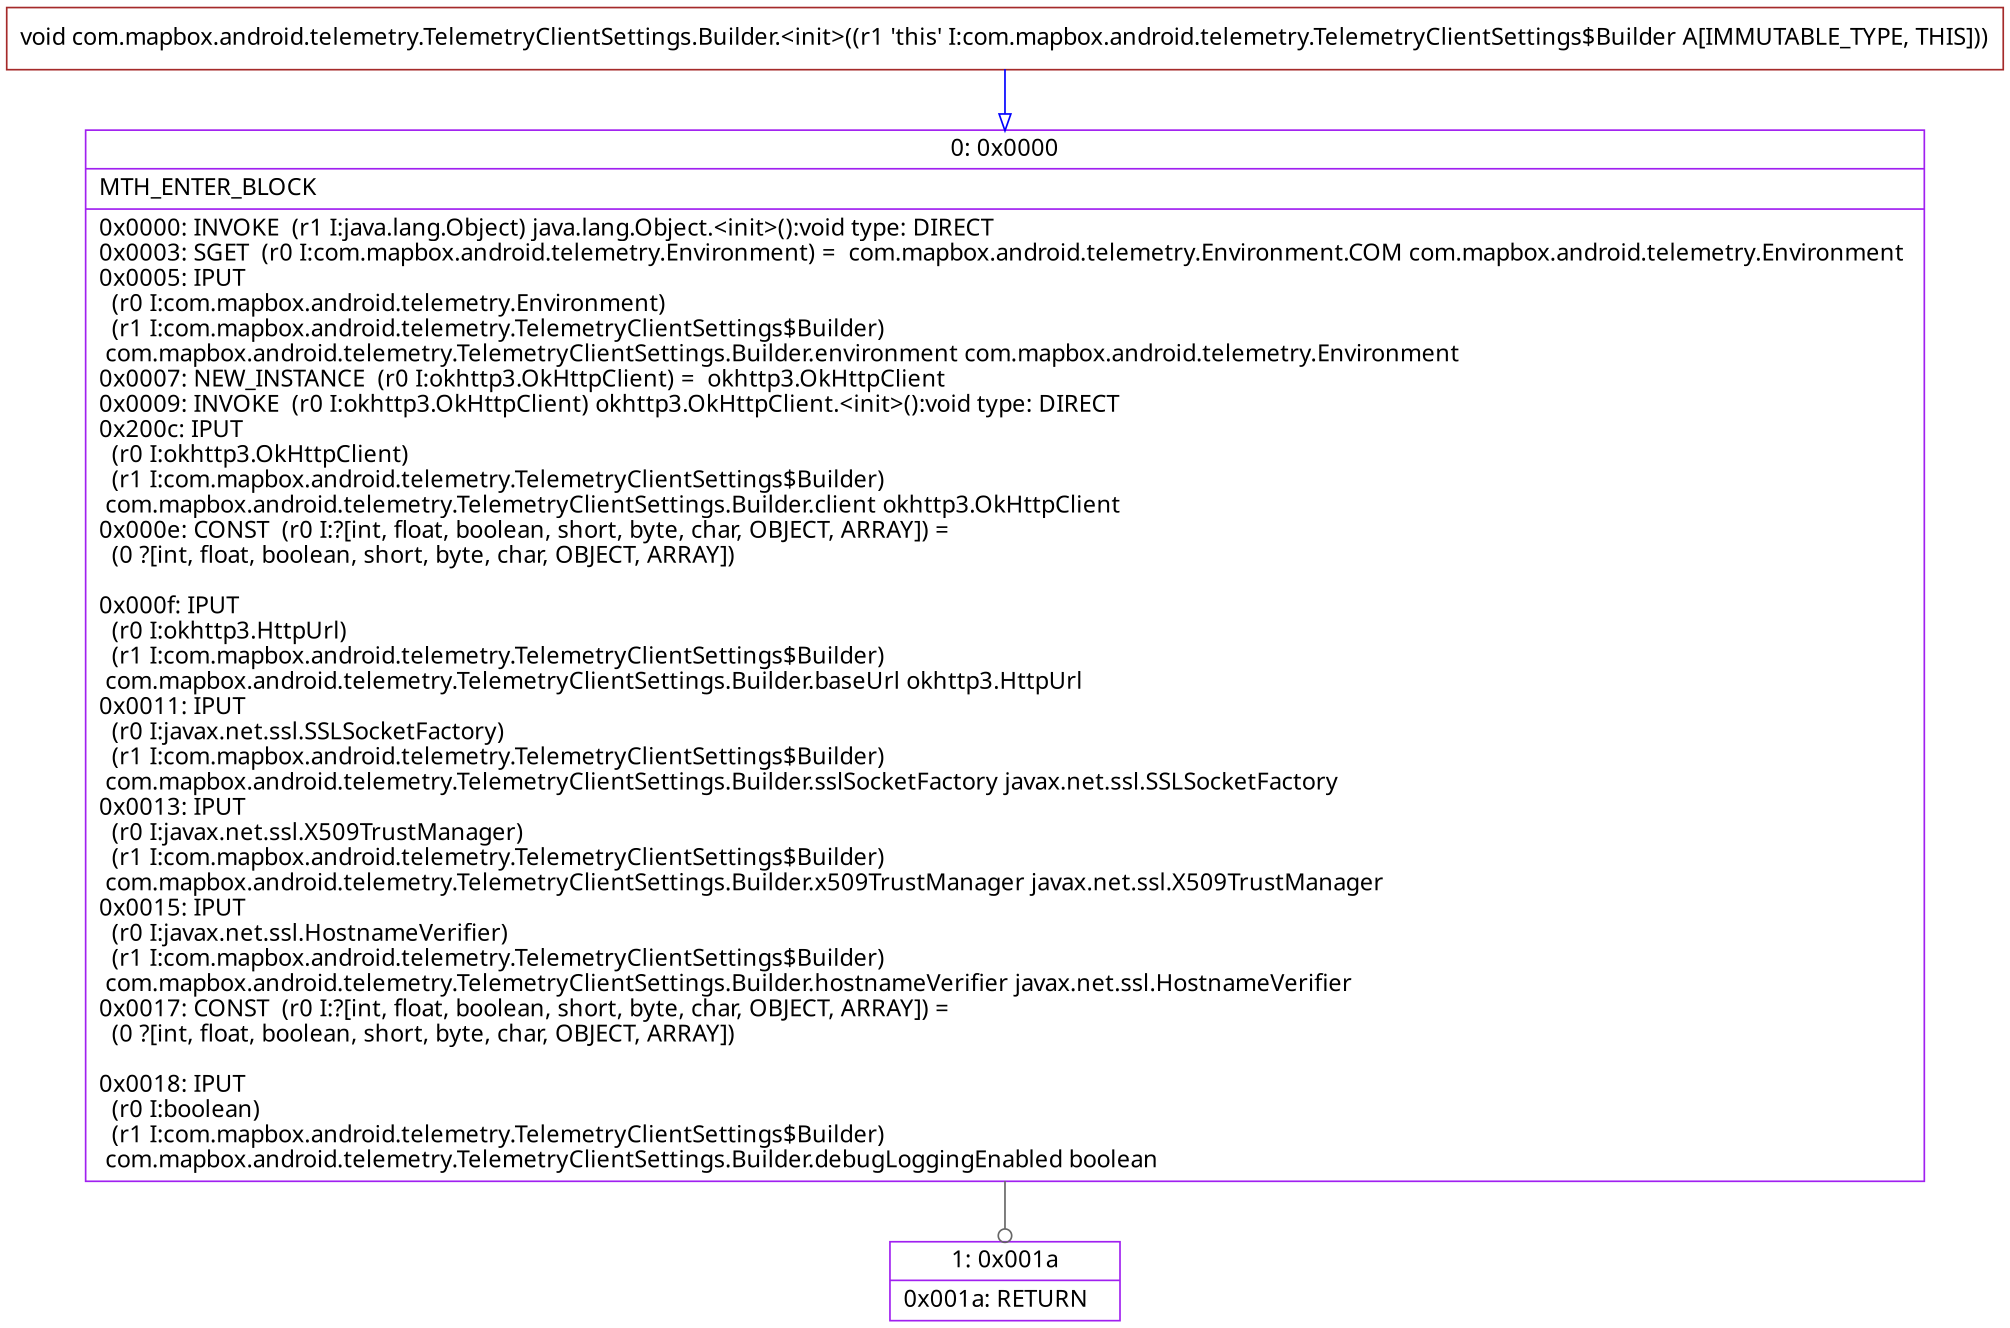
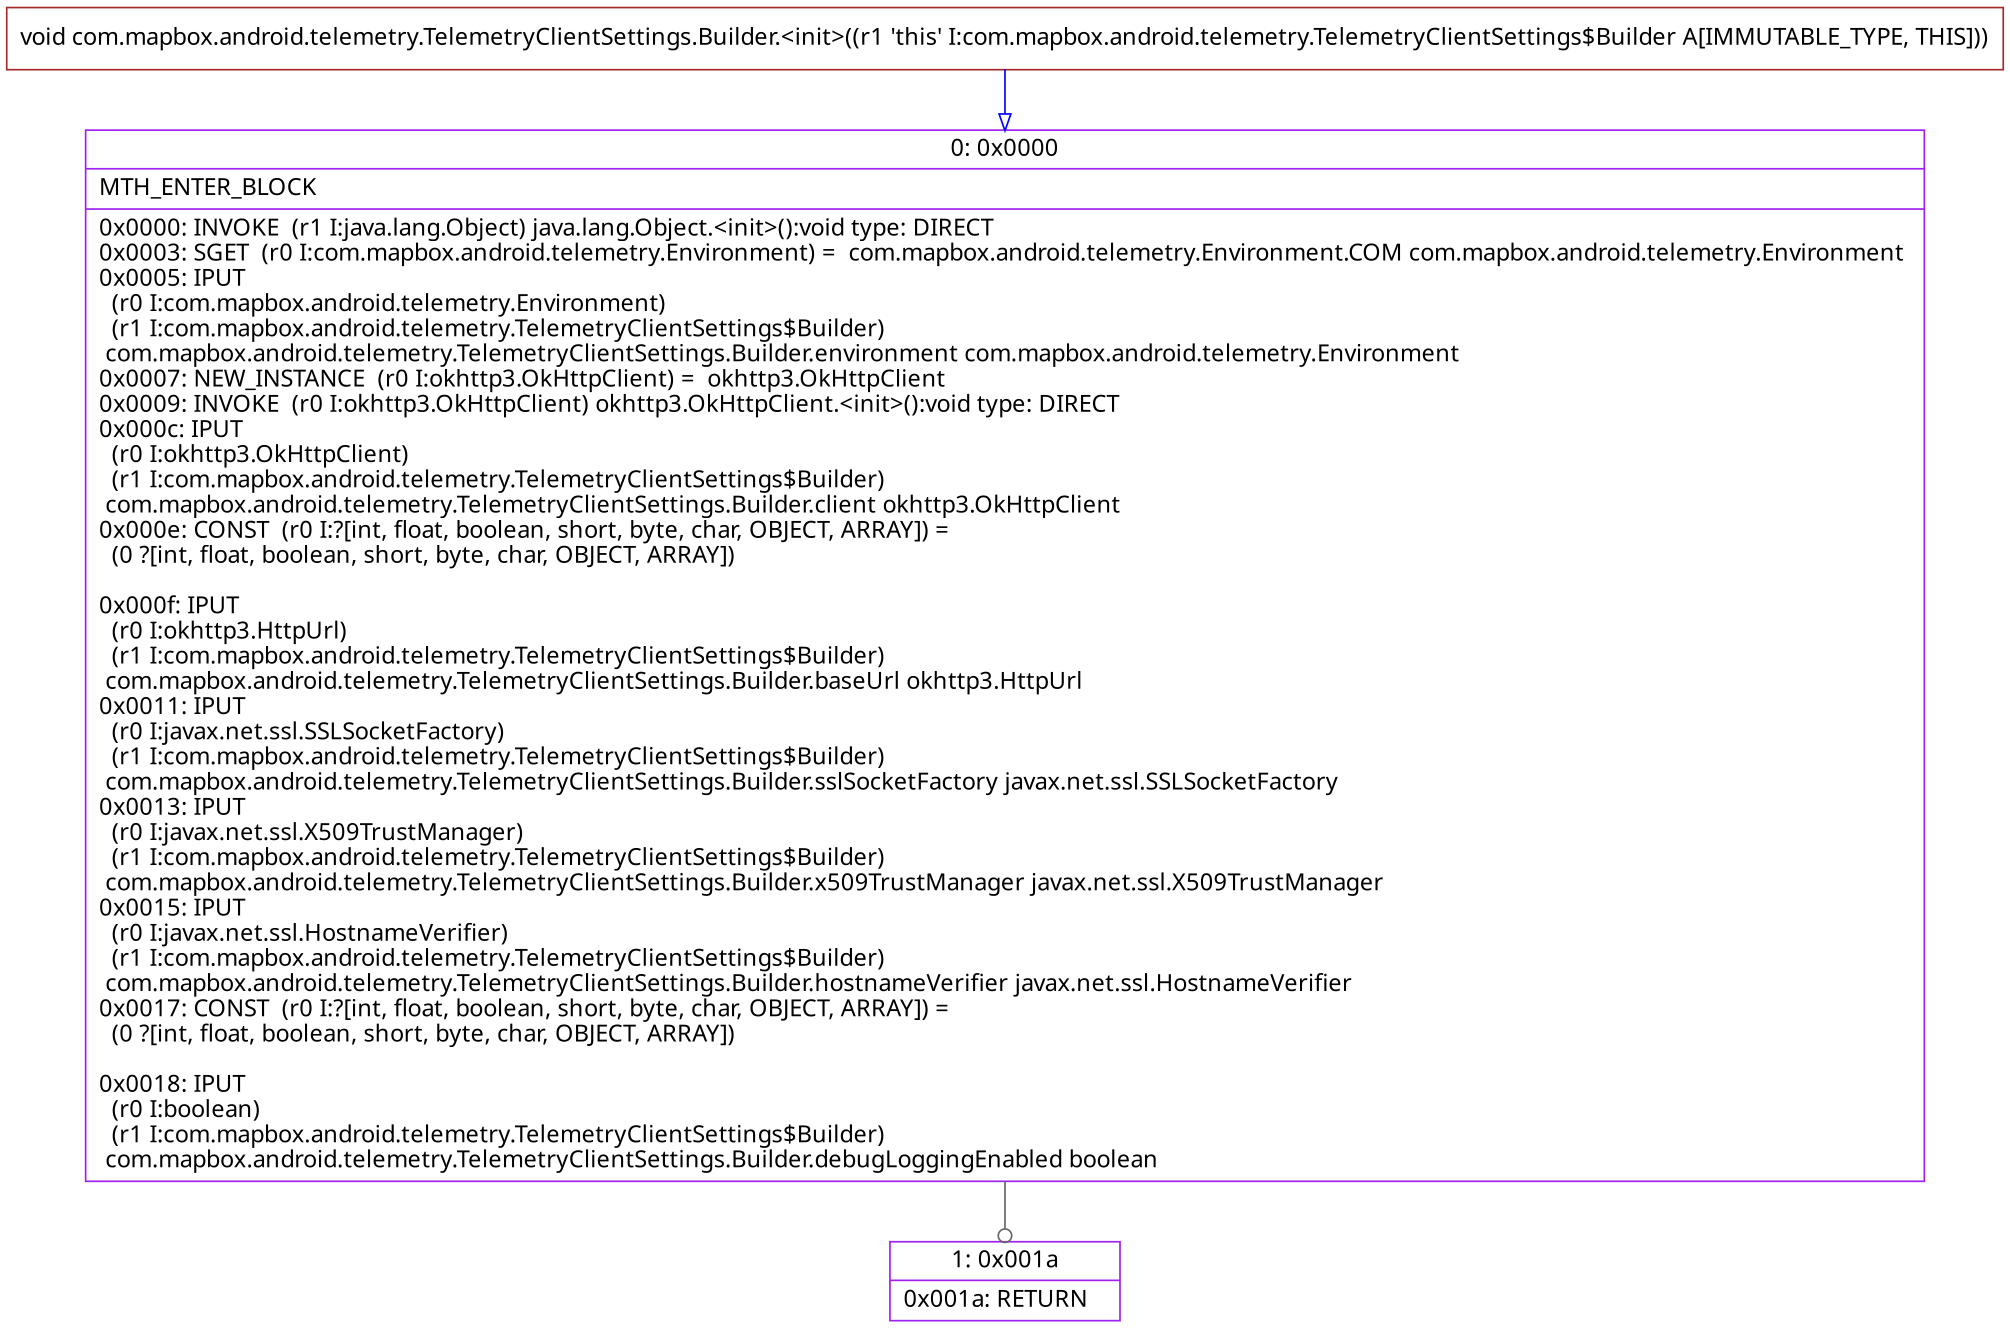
node "0: 0x0000": text "0x200c: IPUT" -> "0x000c: IPUT"
